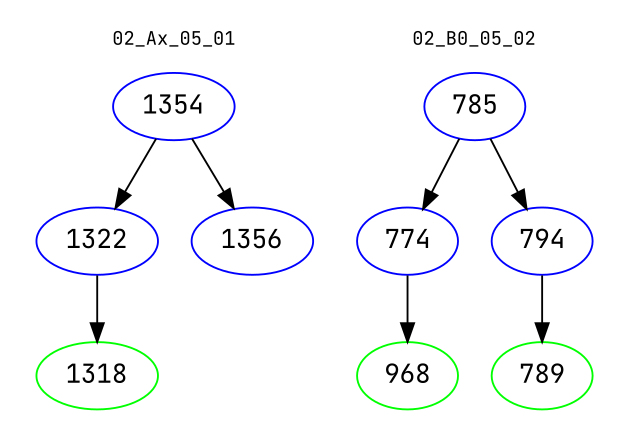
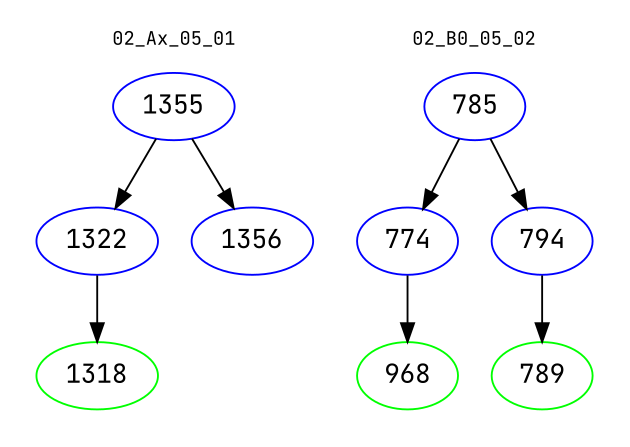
node "1354": label "1354" -> "1355"
